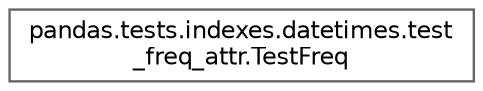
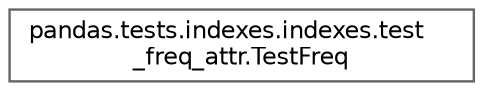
node "pandas.tests.indexes.datetimes.test _freq_attr.TestFreq": label "pandas.tests.indexes.datetimes.test _freq_attr.TestFreq" -> "pandas.tests.indexes.indexes.test _freq_attr.TestFreq"
